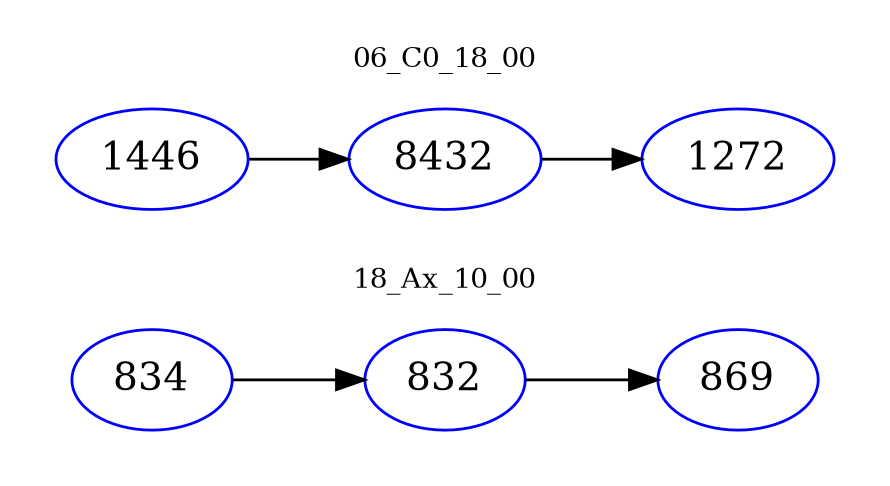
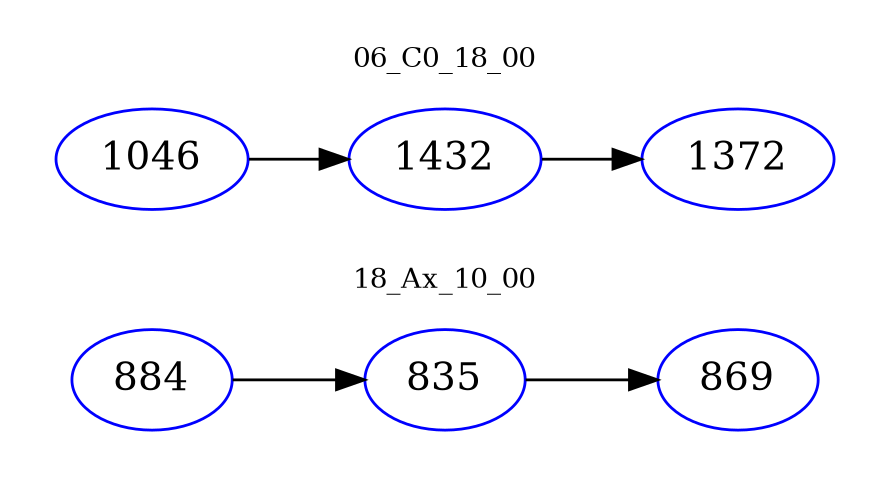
node "1446": label "1446" -> "1046"
node "8432": label "8432" -> "1432"
node "1272": label "1272" -> "1372"
node "834": label "834" -> "884"
node "832": label "832" -> "835"
